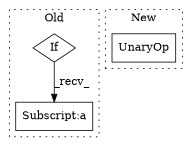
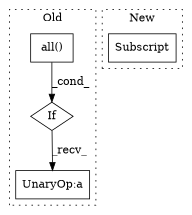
node "all()": added
node "UnaryOp": label "UnaryOp" -> "Subscript"
node "Subscript:a": label "Subscript:a" -> "UnaryOp:a"
